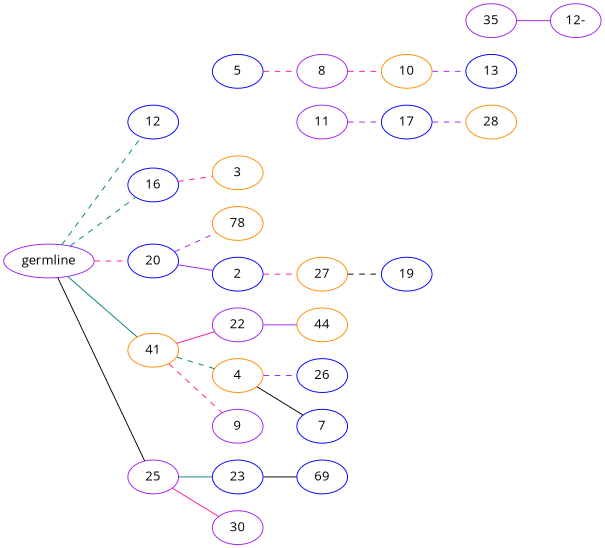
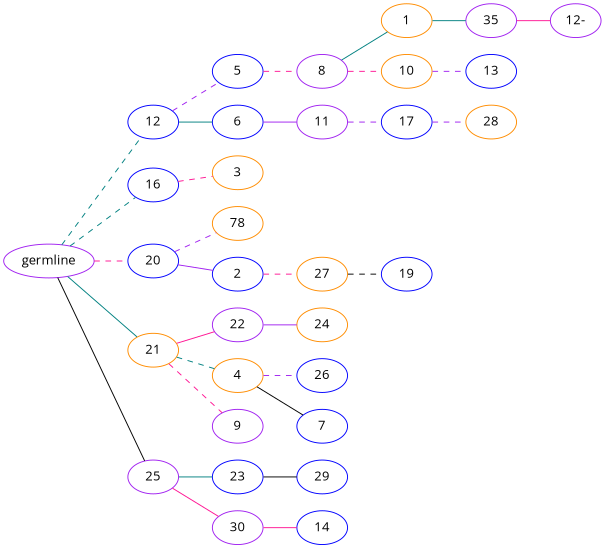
node "1": added
edge "35" -- "12-": color purple -> deeppink
edge "5" -- "12": added
node "6": added
node "44": label "44" -> "24"
node "41": label "41" -> "21"
node "69": label "69" -> "29"
node "14": added
